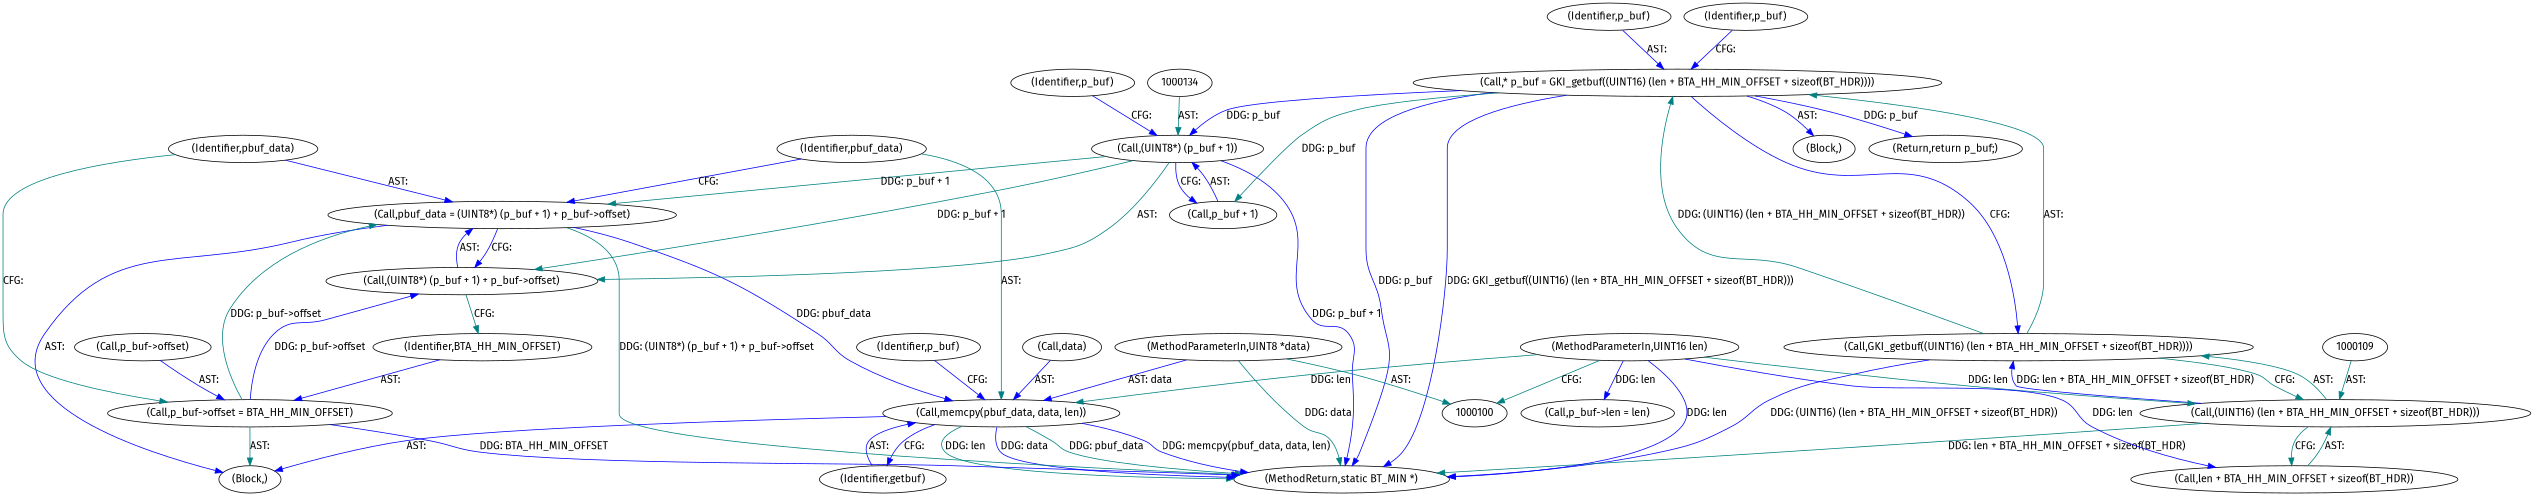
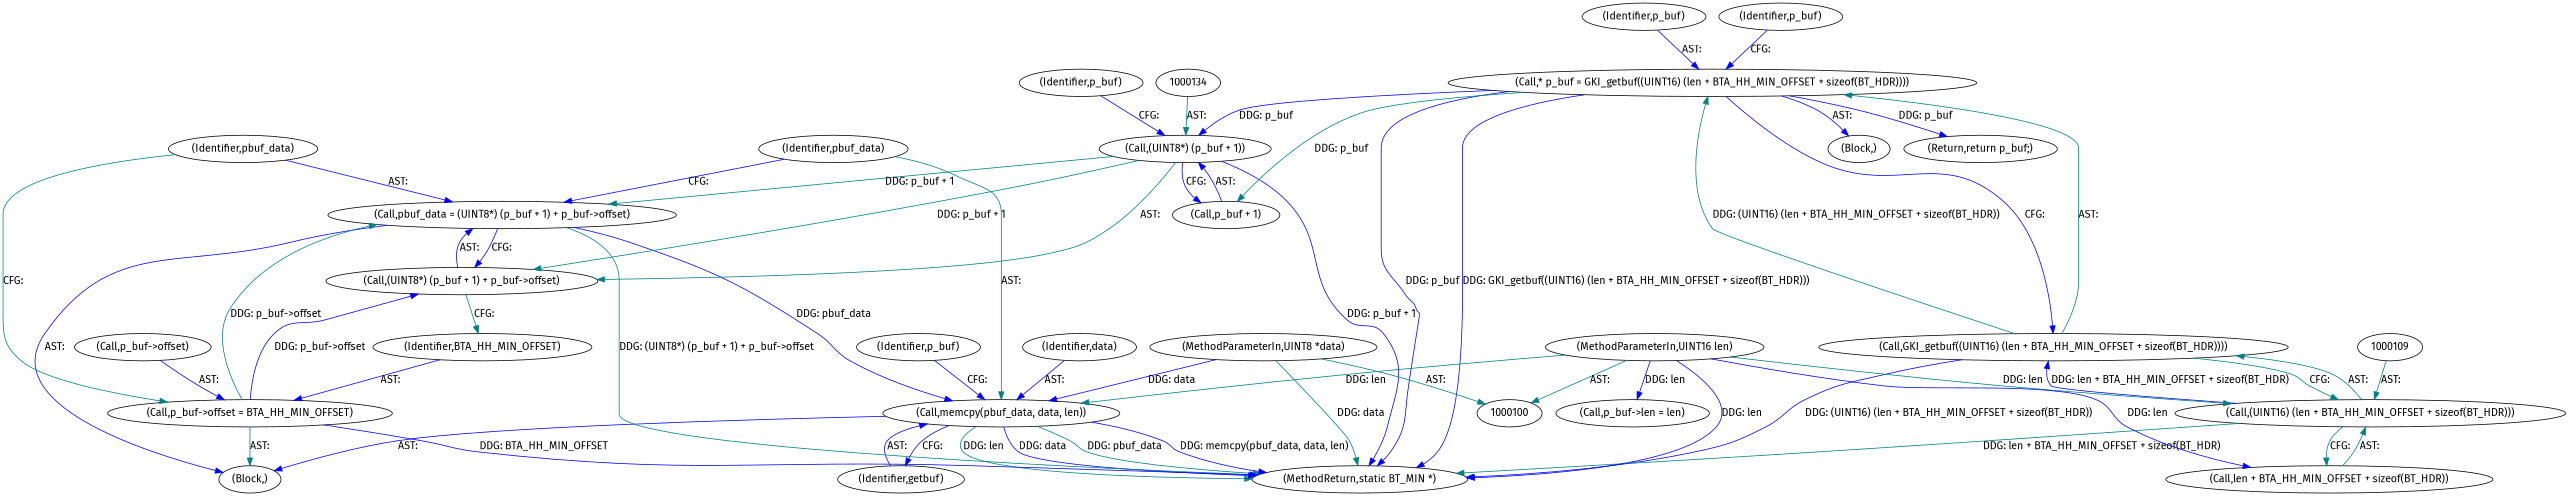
node "(Call,data)": label "(Call,data)" -> "(Identifier,data)"
edge "(MethodParameterIn,UINT8 *data)" -> "(Call,memcpy(pbuf_data, data, len))": label "AST: data" -> "DDG: data"
edge "(MethodParameterIn,UINT16 len)" -> "1000100": label "CFG: " -> "AST: "
